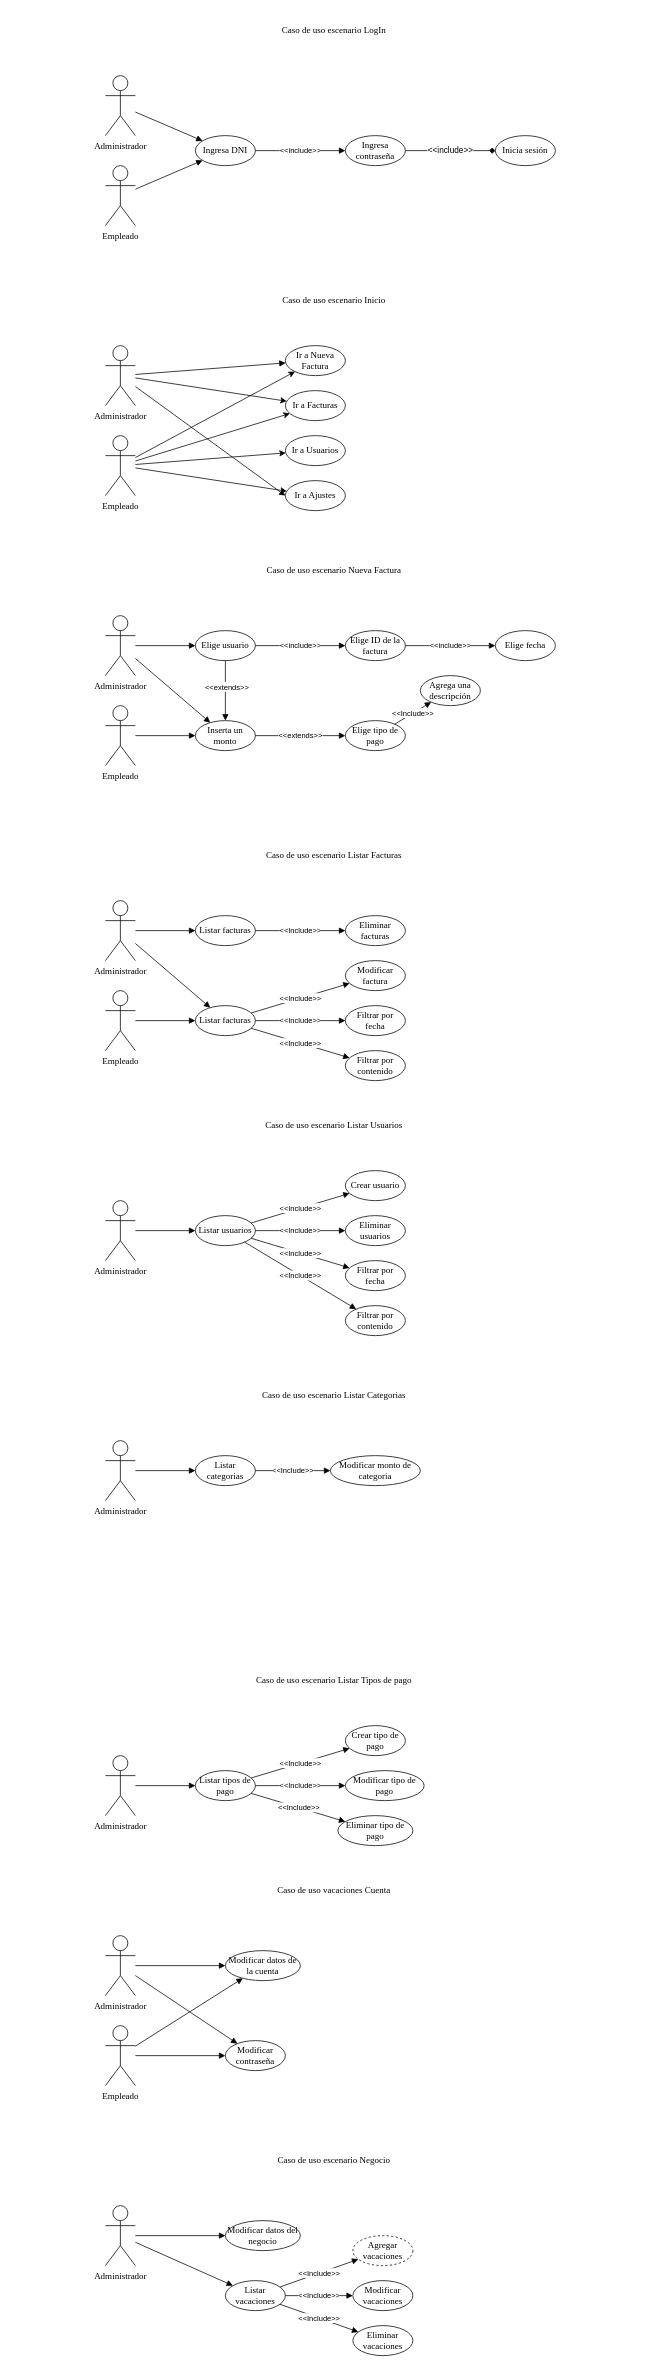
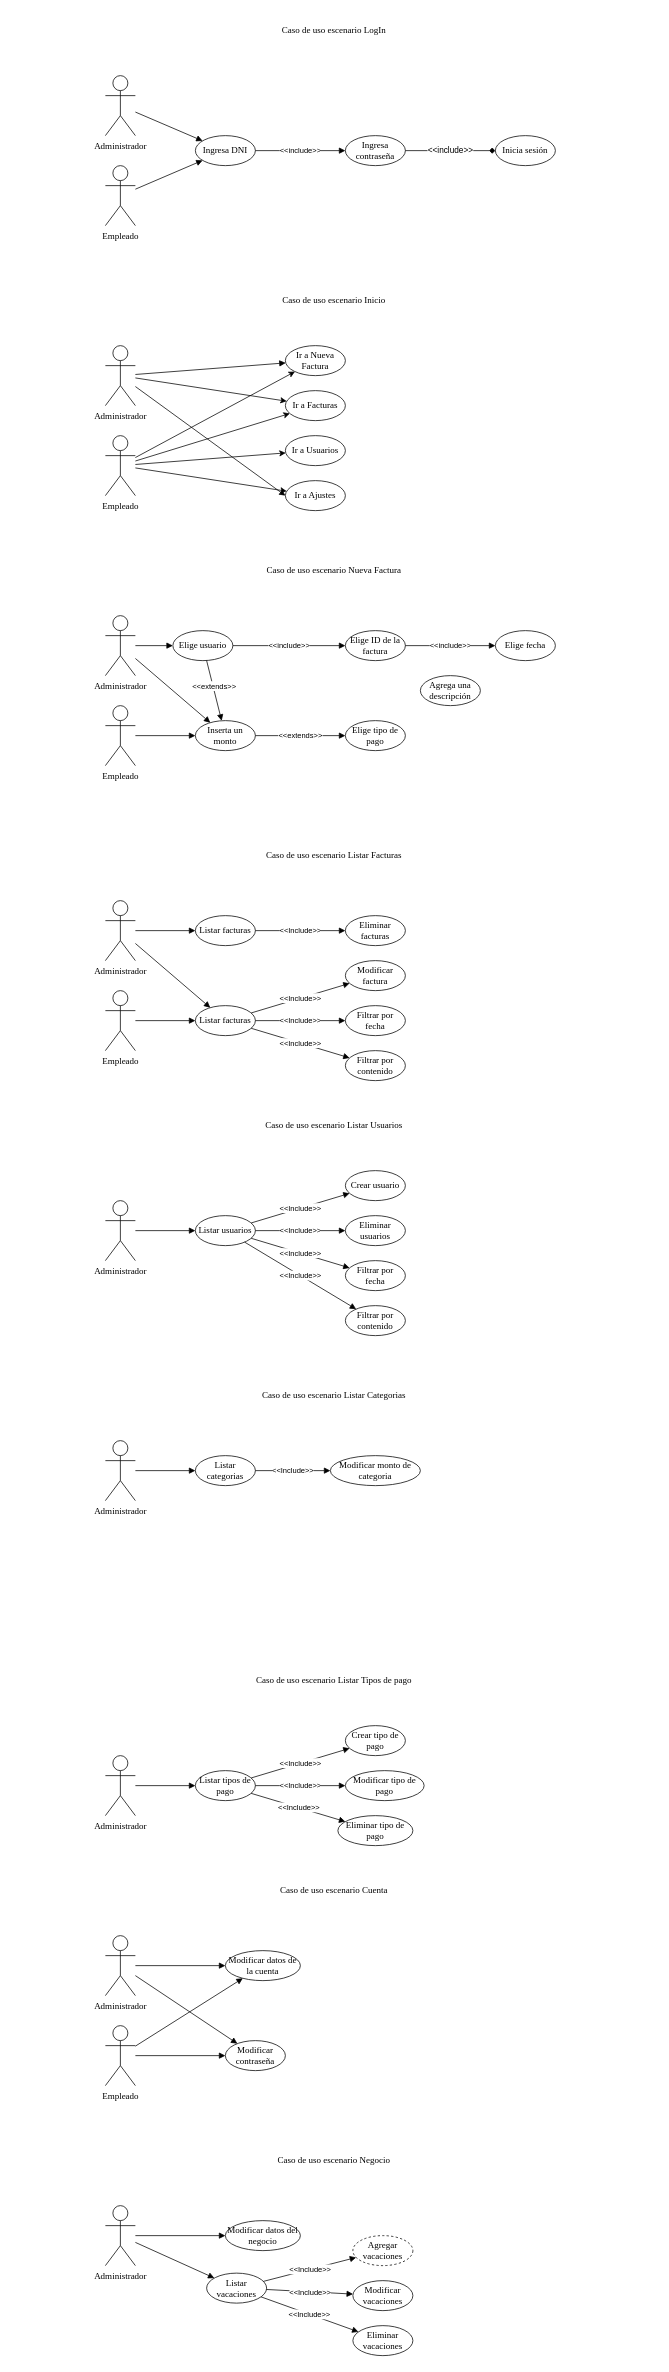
node "Elige usuario": moved (225, 645) -> (203, 645)
edge "Elige tipo de pago" -> "Agrega una descripción": removed, label "<<Include>>"
node "Caso de uso vacaciones Cuenta": label "Caso de uso vacaciones Cuenta" -> "Caso de uso escenario Cuenta"
node "Listar vacaciones": moved (255, 2295) -> (237, 2288)
